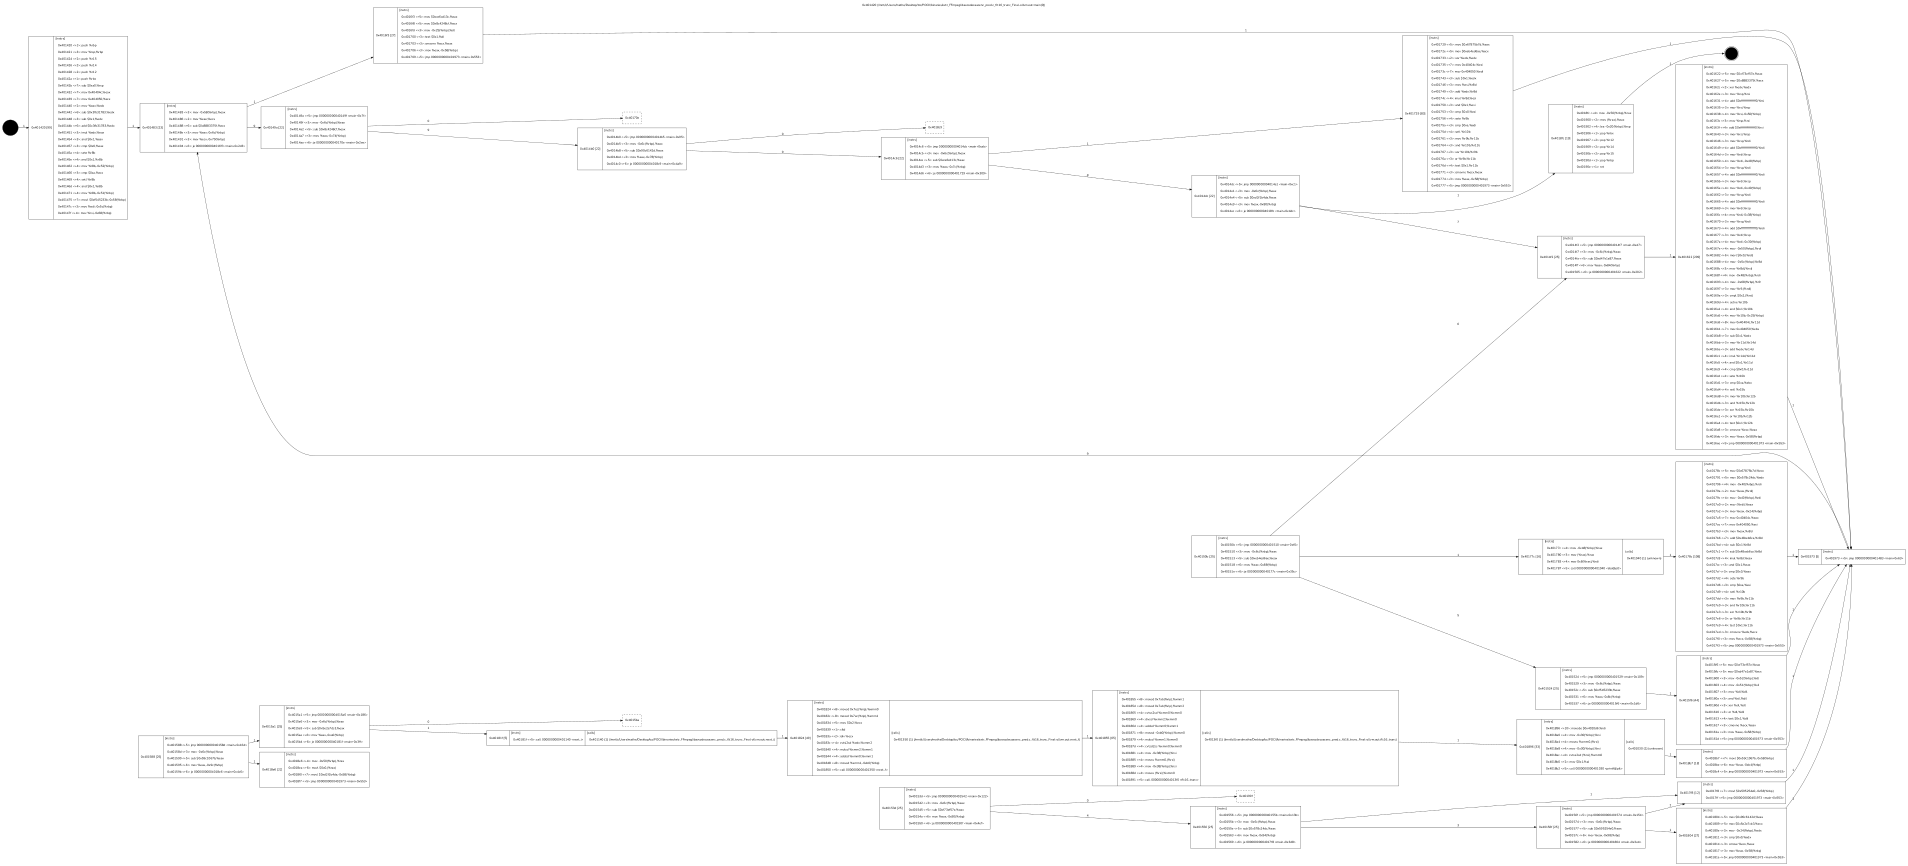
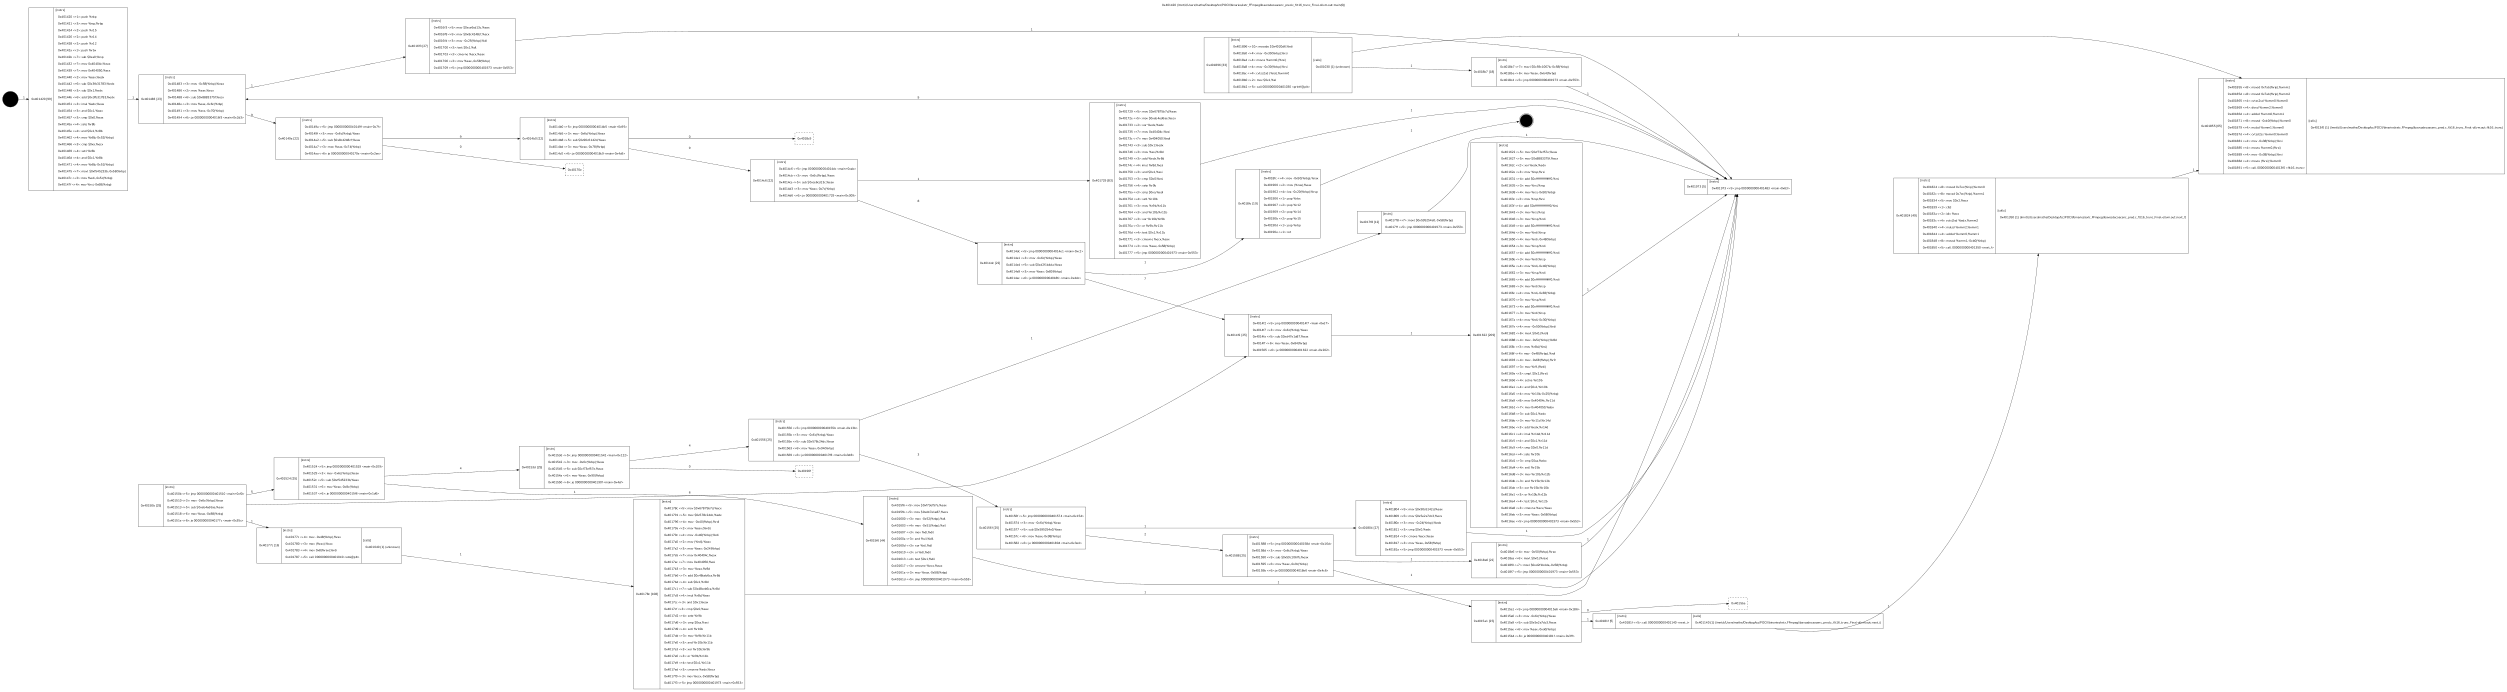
edge "0x4018e6 [22]" -> "0x401973 [5]": added, label "1"
edge "0x401524 [25]" -> "0x40153d [25]": added, label "4"
edge "0x401855 [65]" -> "0x401896 [33]": reversed
edge "0x40156f [25]" -> "0x4017f8 [12]": now "0x40156f [25]" -> "0x401588 [25]"
